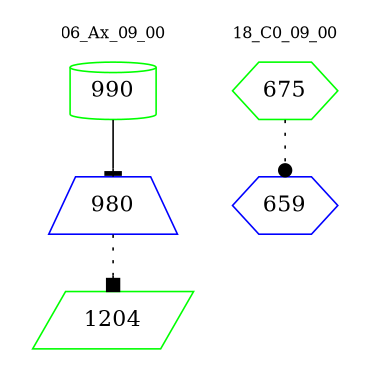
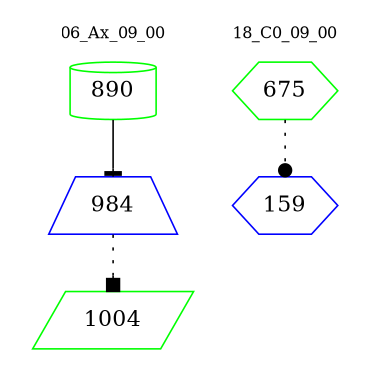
node "990": label "990" -> "890"
node "980": label "980" -> "984"
node "659": label "659" -> "159"
node "1204": label "1204" -> "1004"
